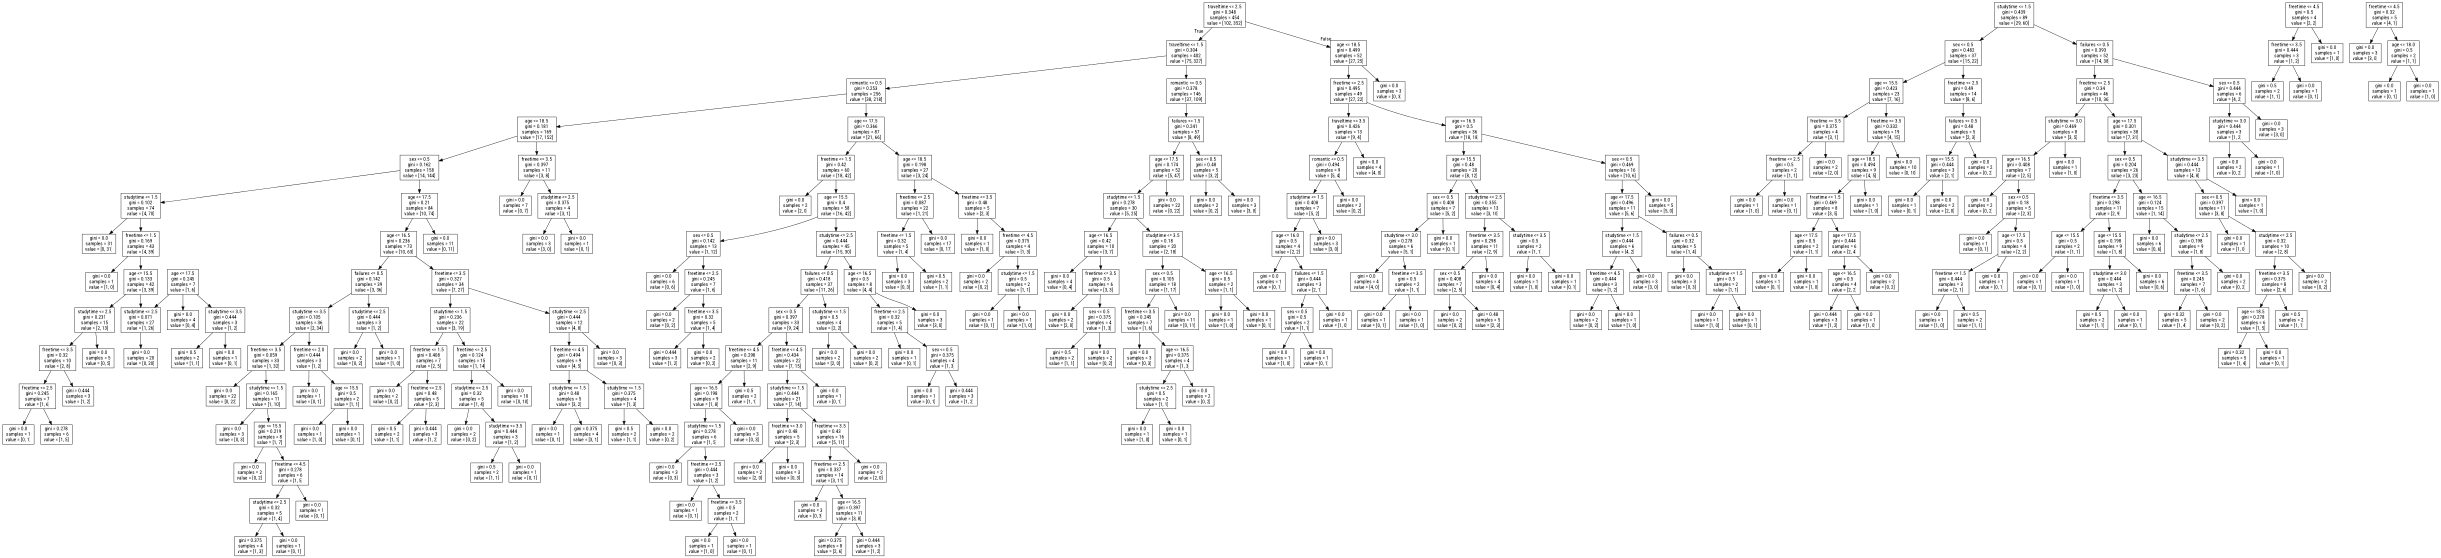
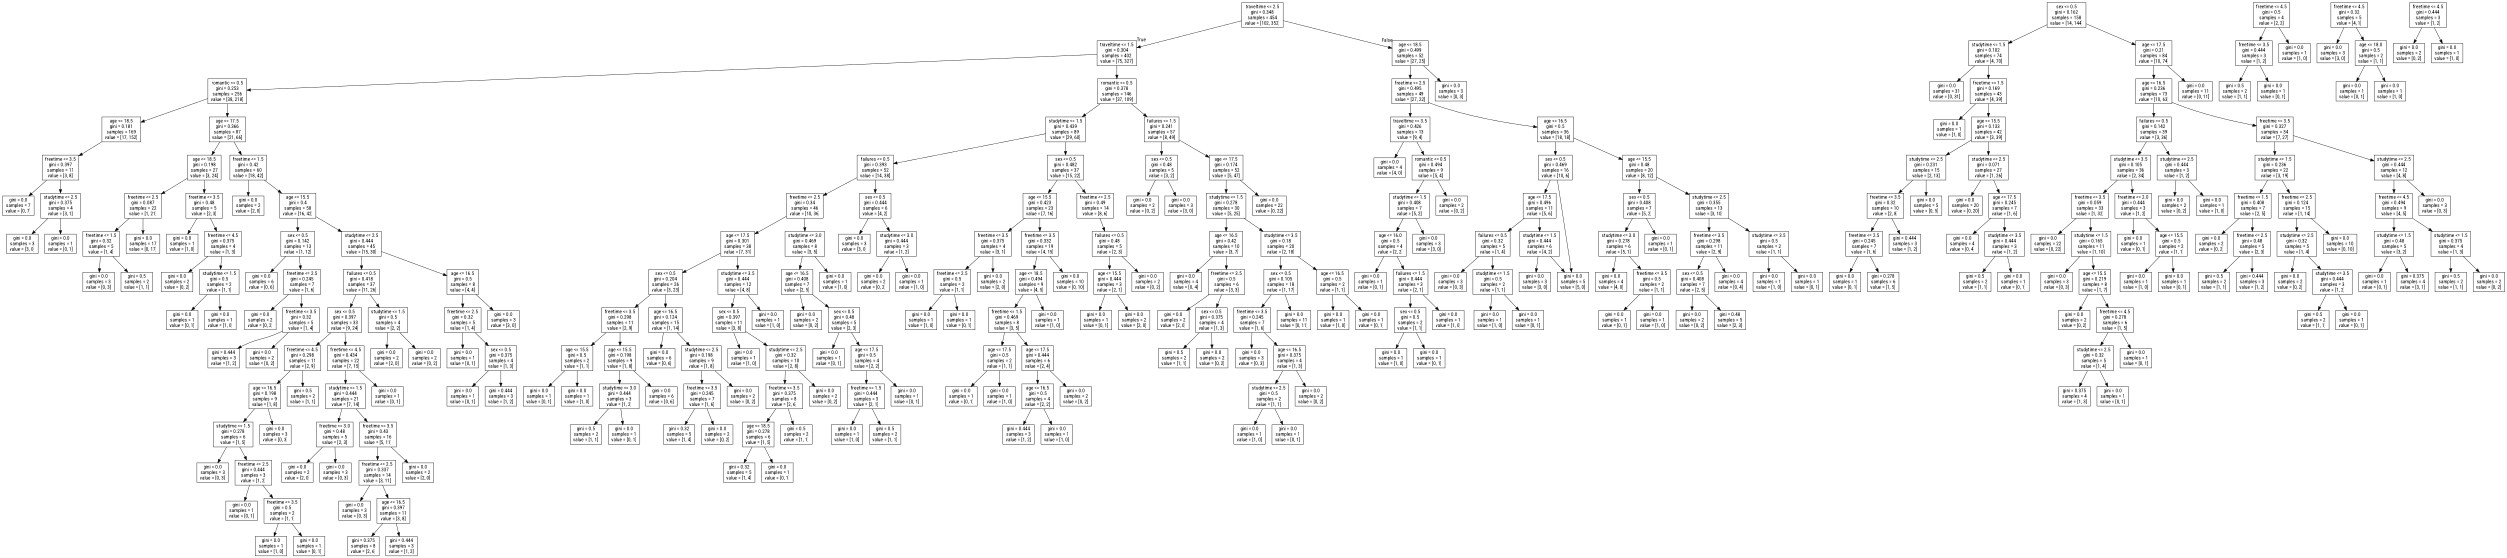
edge "romantic <= 0.5 gini = 0.378 samples = 146 value = [37, 109]" -> "studytime <= 1.5 gini = 0.439 samples = 89 value = [29, 60]": added
edge "age <= 18.5 gini = 0.181 samples = 169 value = [17, 152]" -> "sex <= 0.5 gini = 0.162 samples = 158 value = [14, 144]": removed
node "sex <= 0.5 gini = 0.18 samples = 5 value = [2, 3]": label "sex <= 0.5 gini = 0.18 samples = 5 value = [2, 3]" -> "sex <= 0.5 gini = 0.48 samples = 5 value = [2, 3]"
edge "studytime <= 1.5 gini = 0.444 samples = 6 value = [4, 2]" -> "freetime <= 4.5 gini = 0.444 samples = 3 value = [1, 2]": now "studytime <= 1.5 gini = 0.444 samples = 6 value = [4, 2]" -> "gini = 0.0 samples = 5 value = [5, 0]"
edge "age <= 17.5 gini = 0.245 samples = 7 value = [1, 6]" -> "studytime <= 2.5 gini = 0.071 samples = 27 value = [1, 26]": reversed
